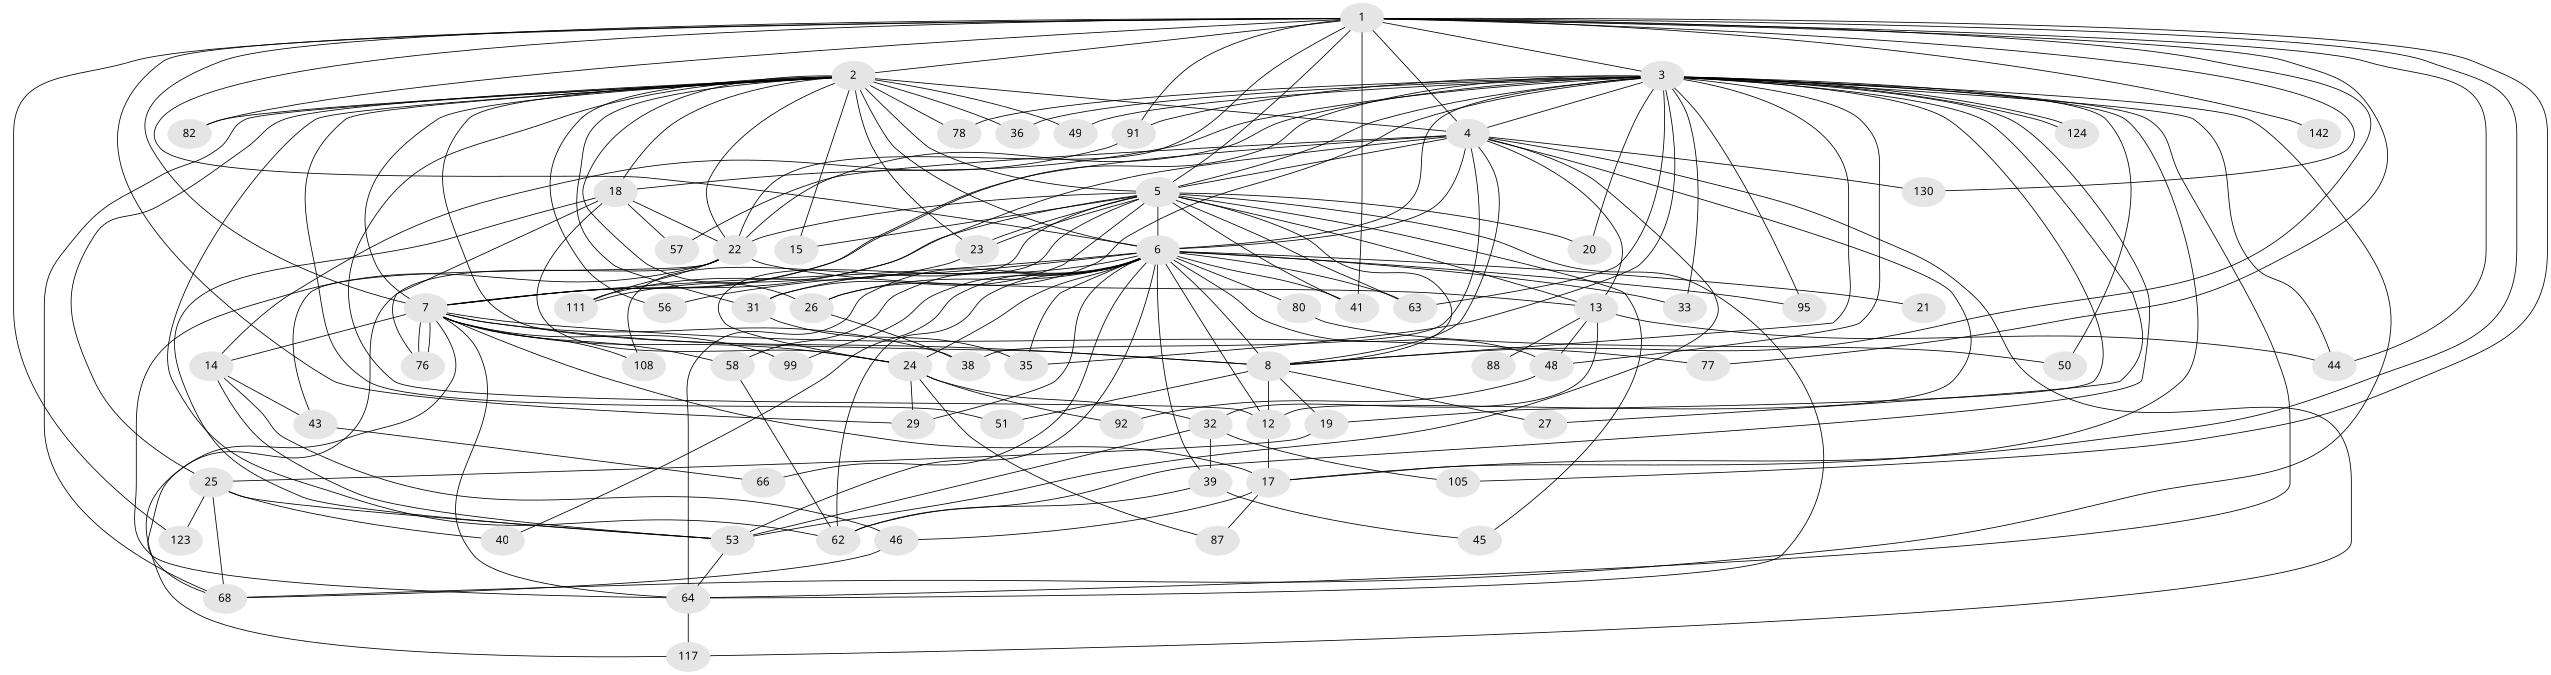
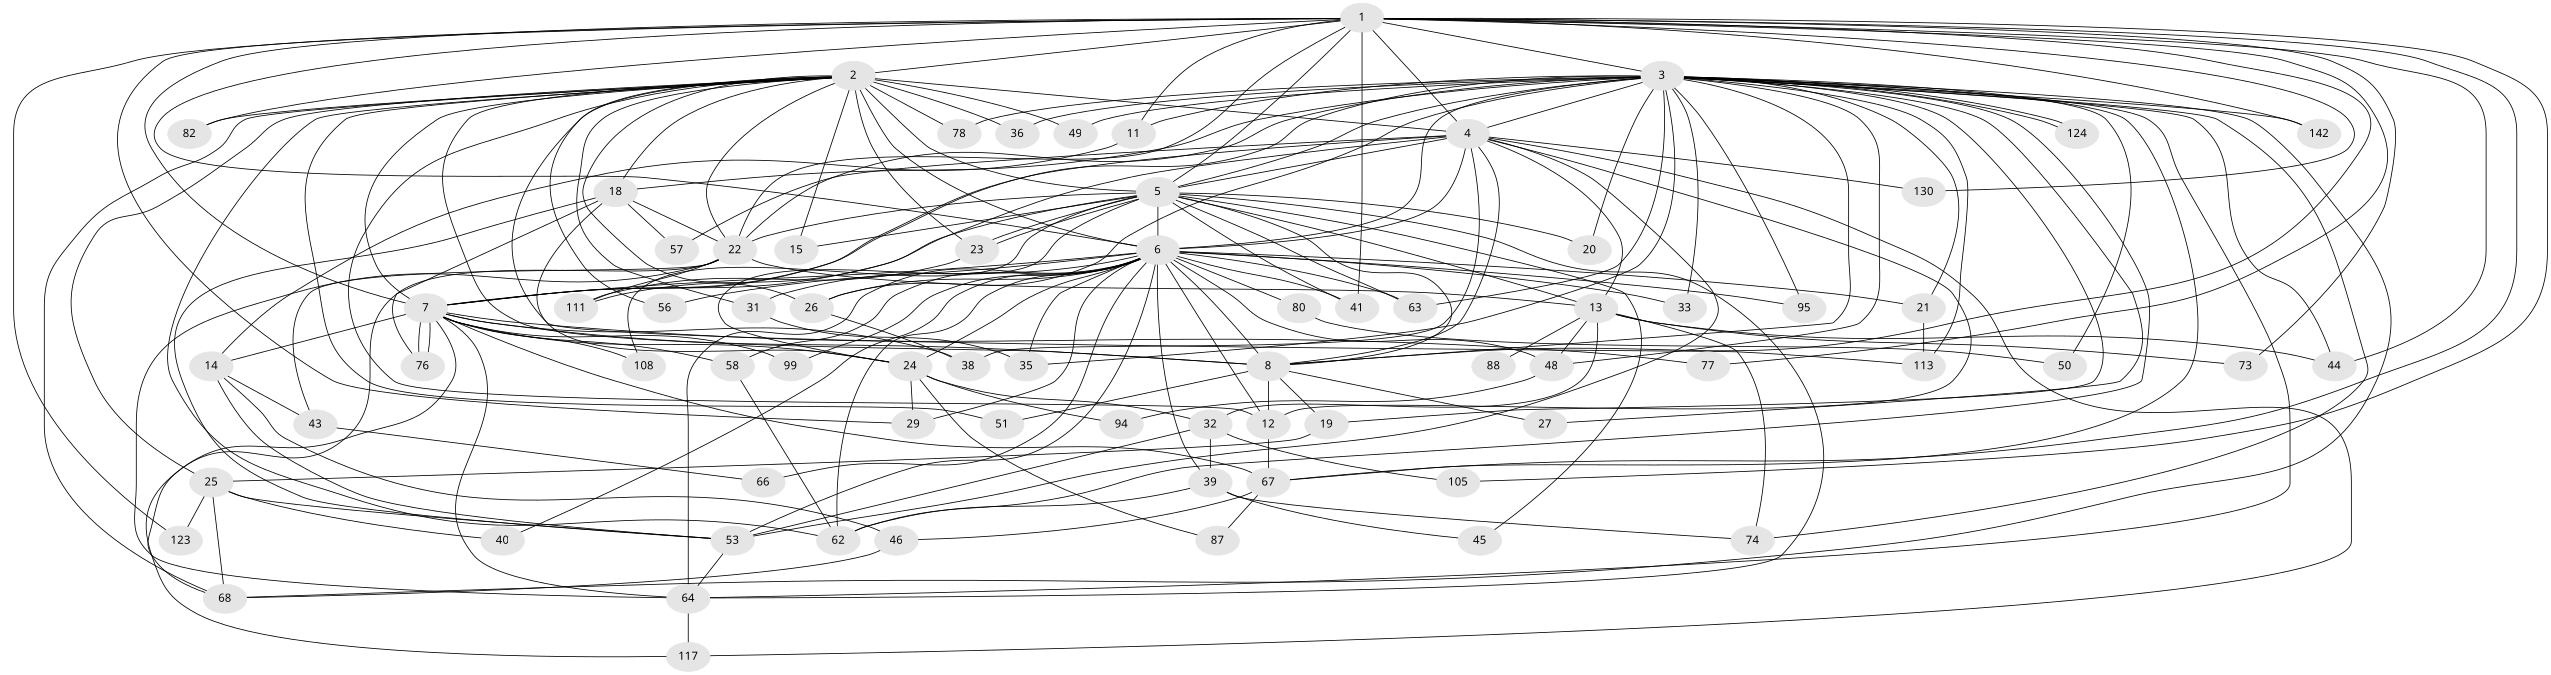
edge "3" -- "142": added
edge "3" -- "21": added
node "91": label "91" -> "11"
edge "5" -- "31": removed
node "113": added
node "73": added
node "92": label "92" -> "94"
node "17": label "17" -> "67"
node "74": added
